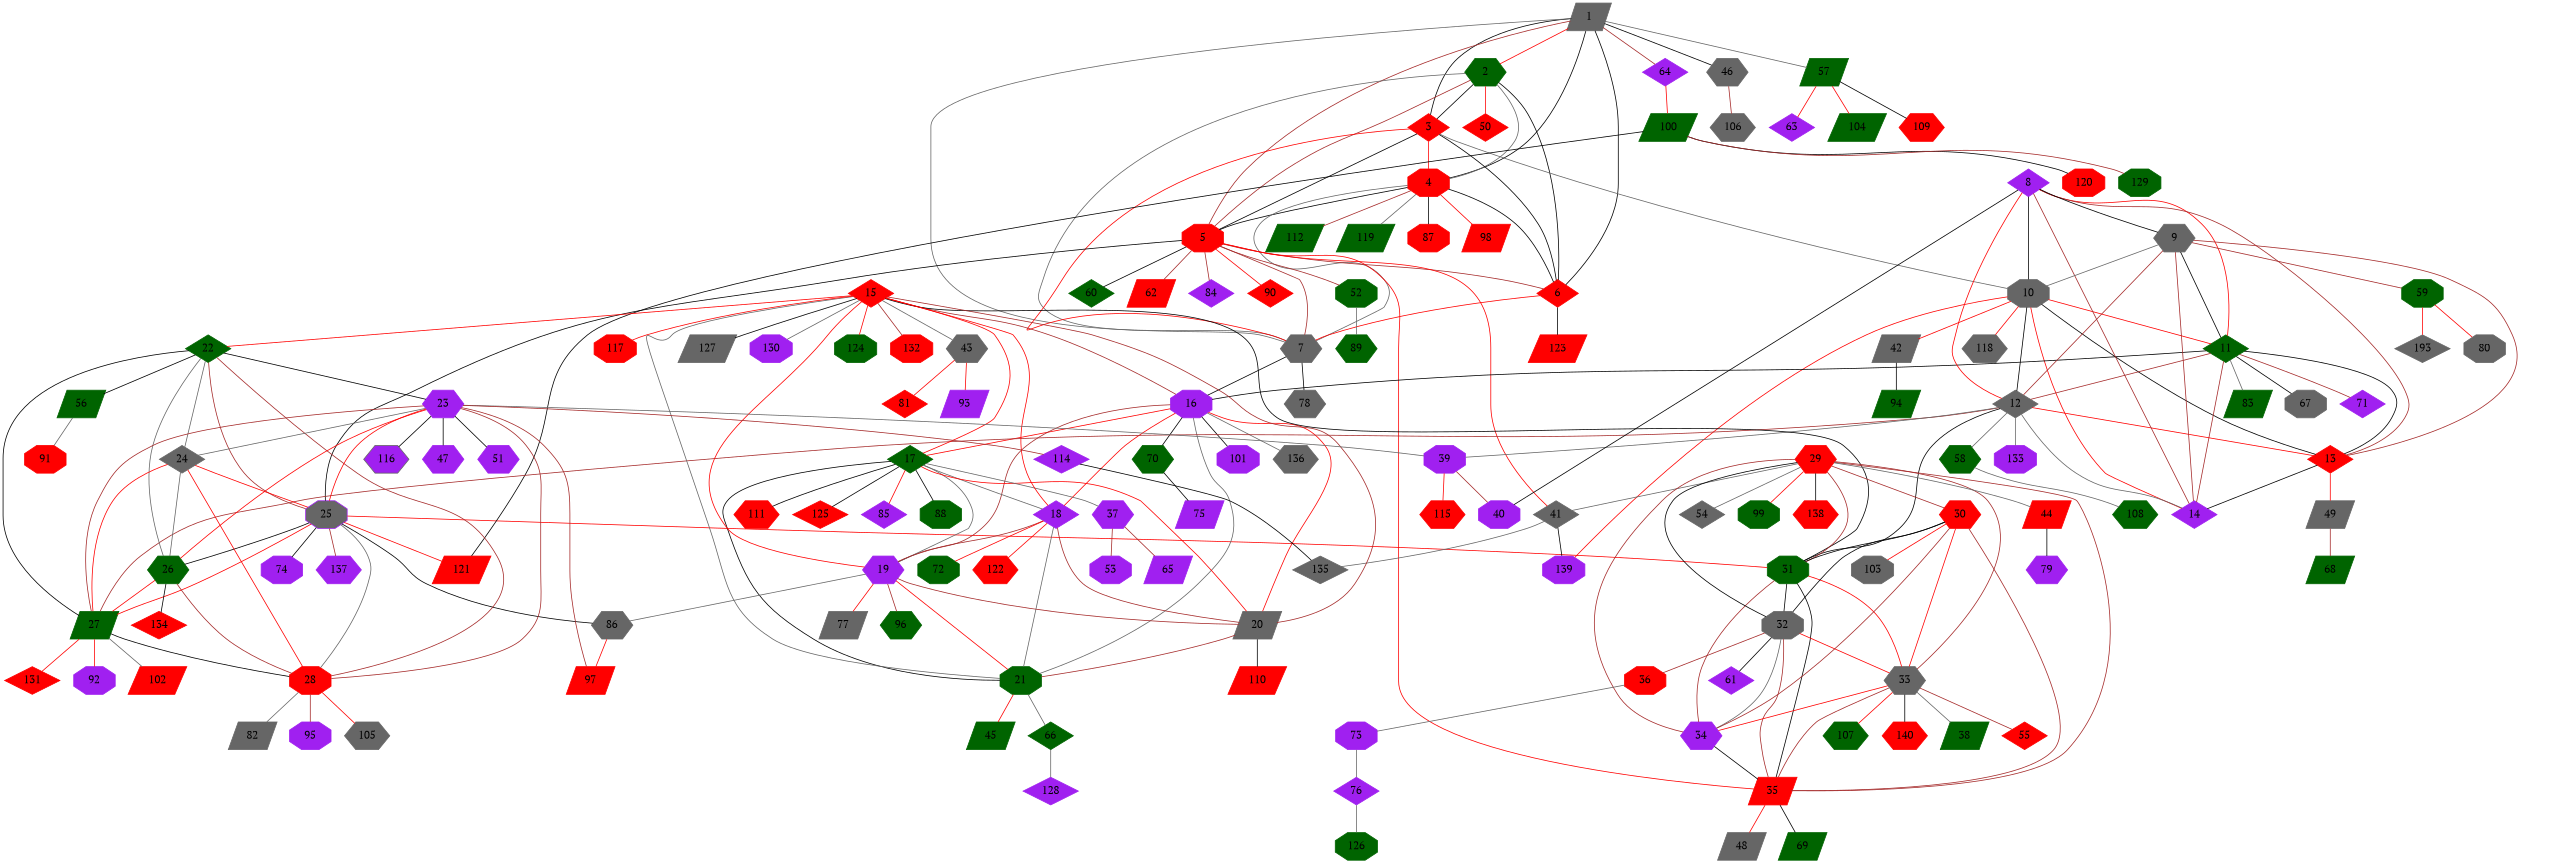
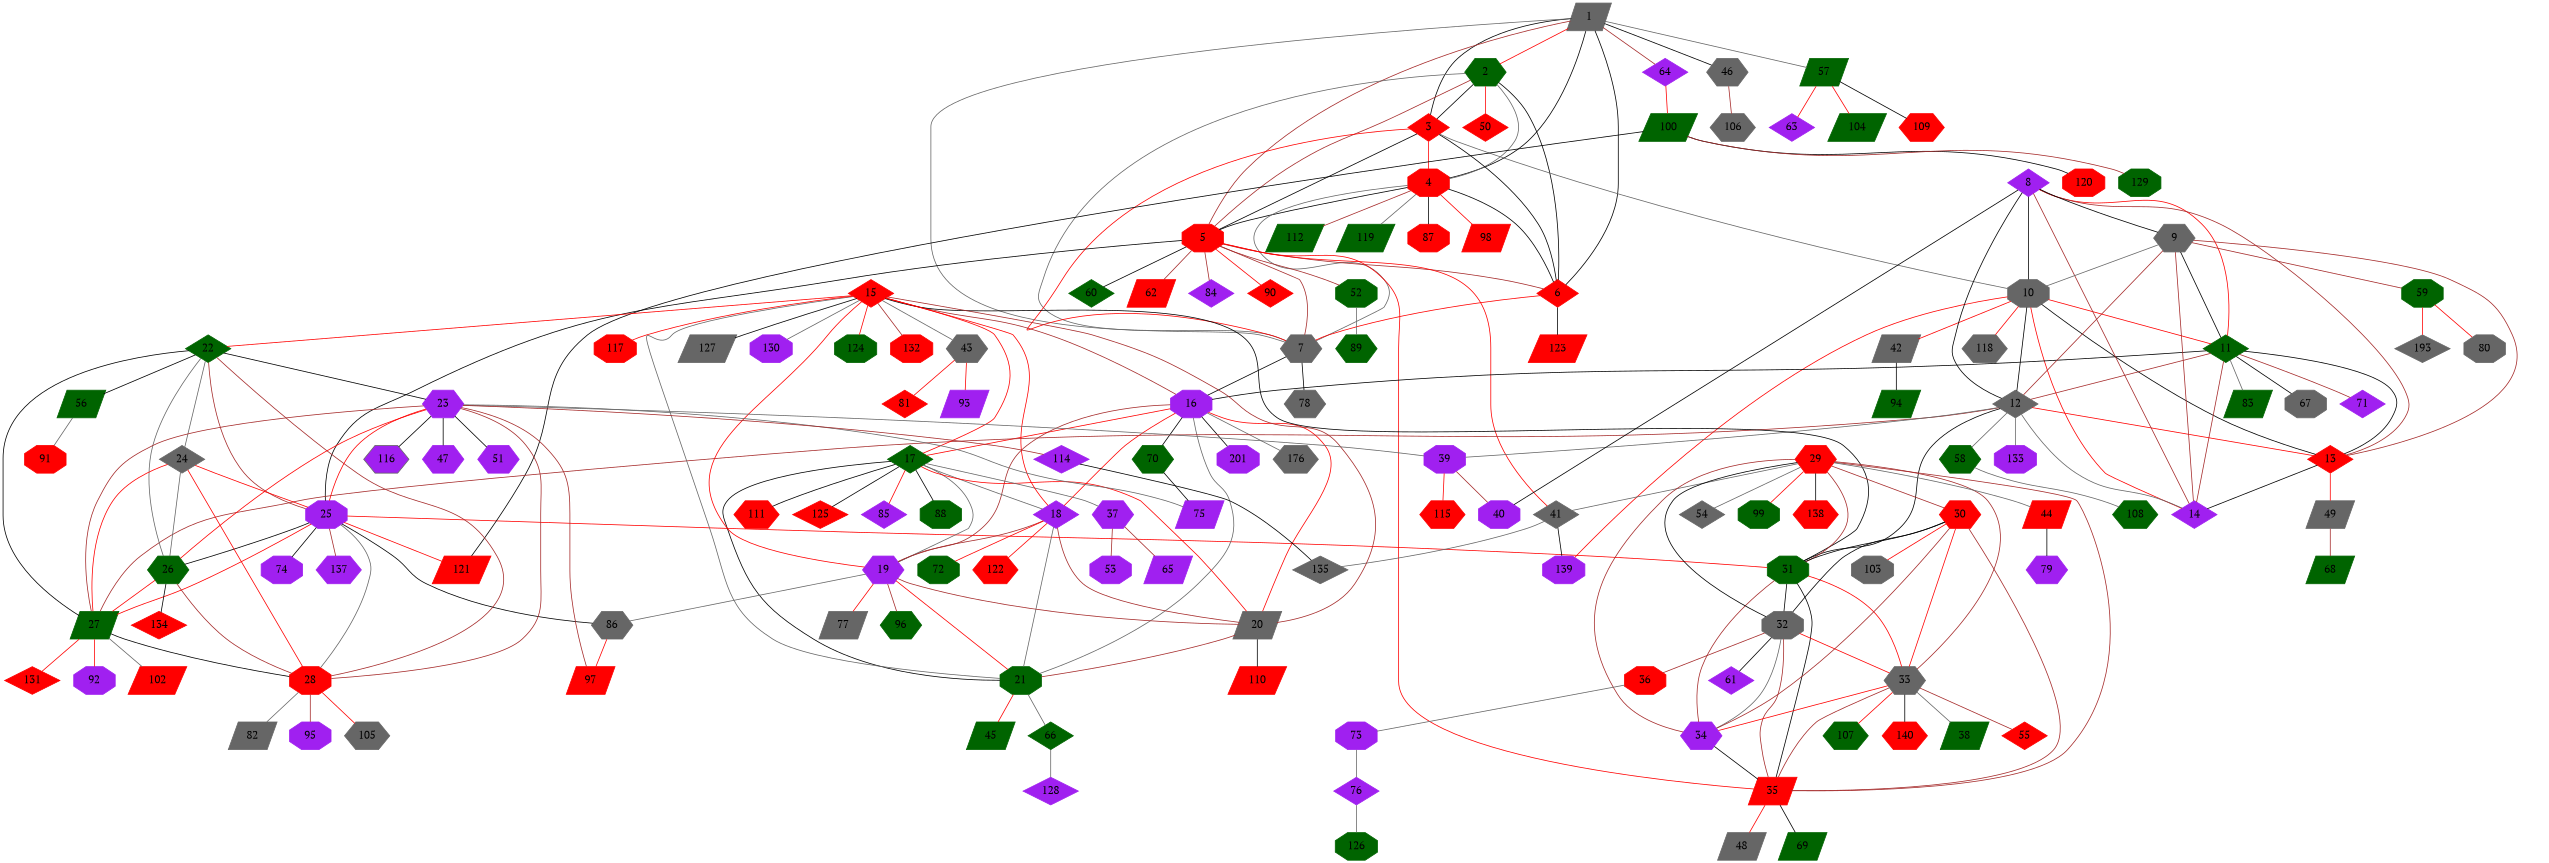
edge "8" -- "12": color red -> black
edge "23" -- "24": now "23" -- "75"
node "101": label "101" -> "201"
node "136": label "136" -> "176"
node "25": fillcolor gray40 -> purple
